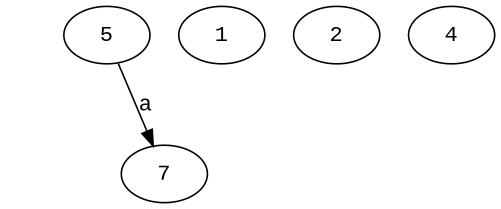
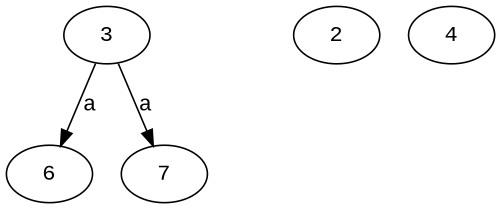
node "5": label "5" -> "3"
node "1": removed
node "6": added
